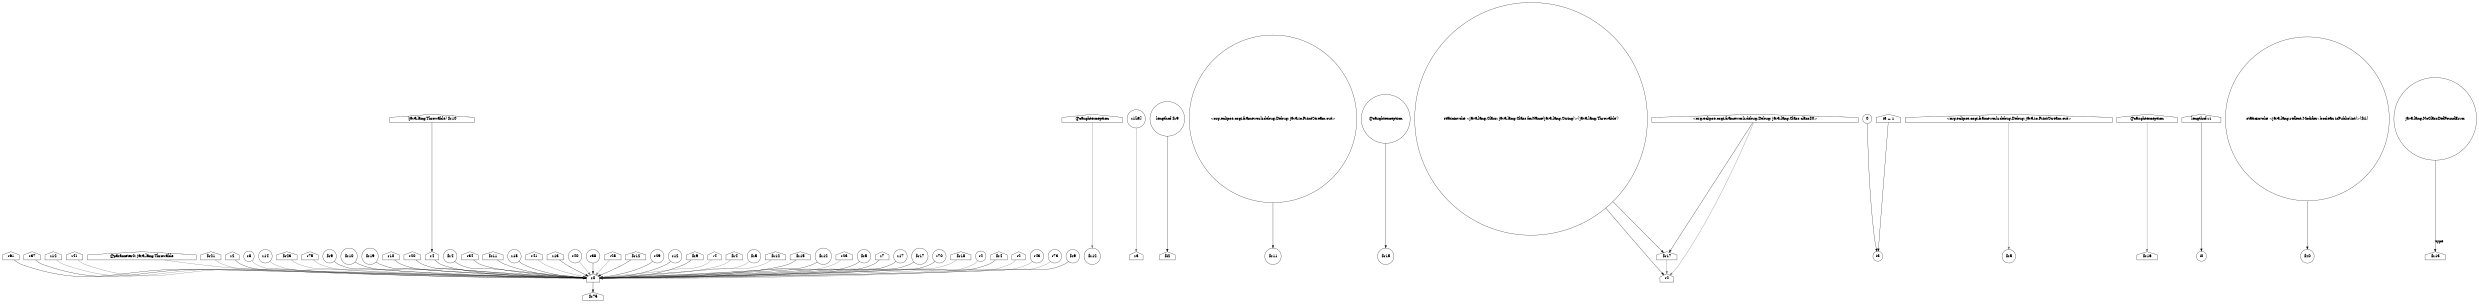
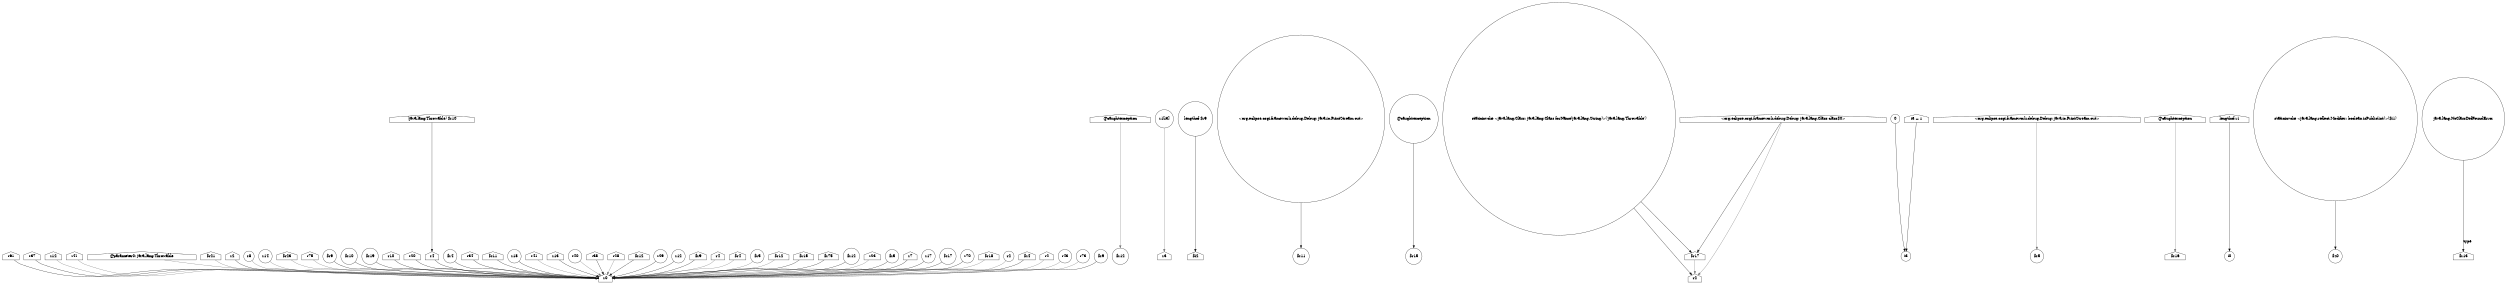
node "r38": shape circle -> house
edge "r0" -> "$r75": reversed
